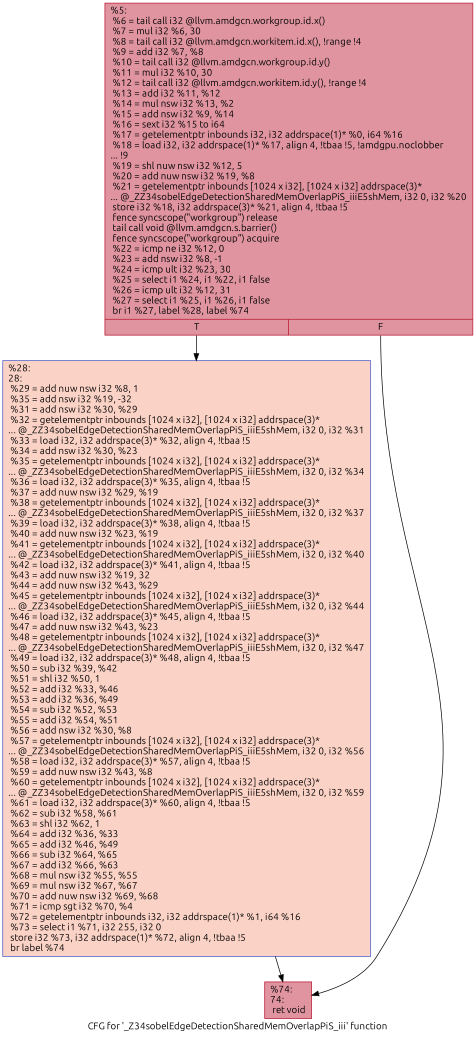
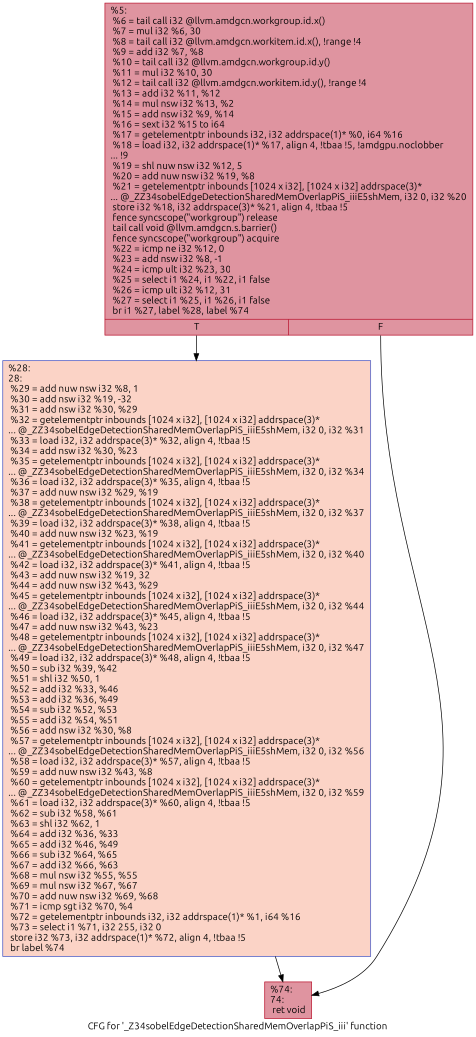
node "%28:": text "%35 = add nsw i32 %19, -32" -> "%30 = add nsw i32 %19, -32"
